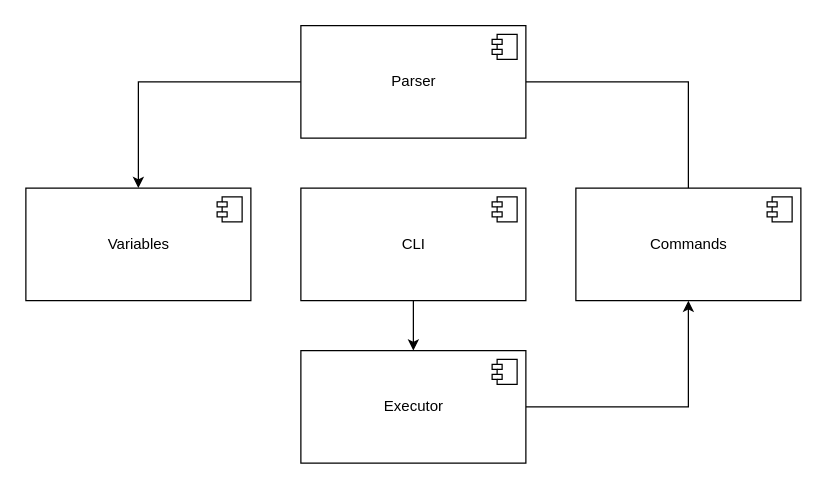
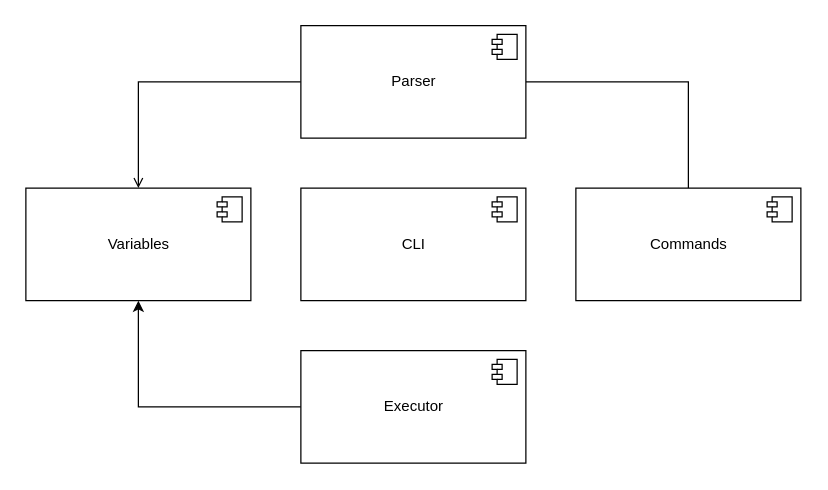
edge "Parser" -> "Variables": arrowhead classic -> open
edge "CLI" -> "Executor": removed
edge "Executor" -> "Variables": added
edge "Executor" -> "Commands": removed
